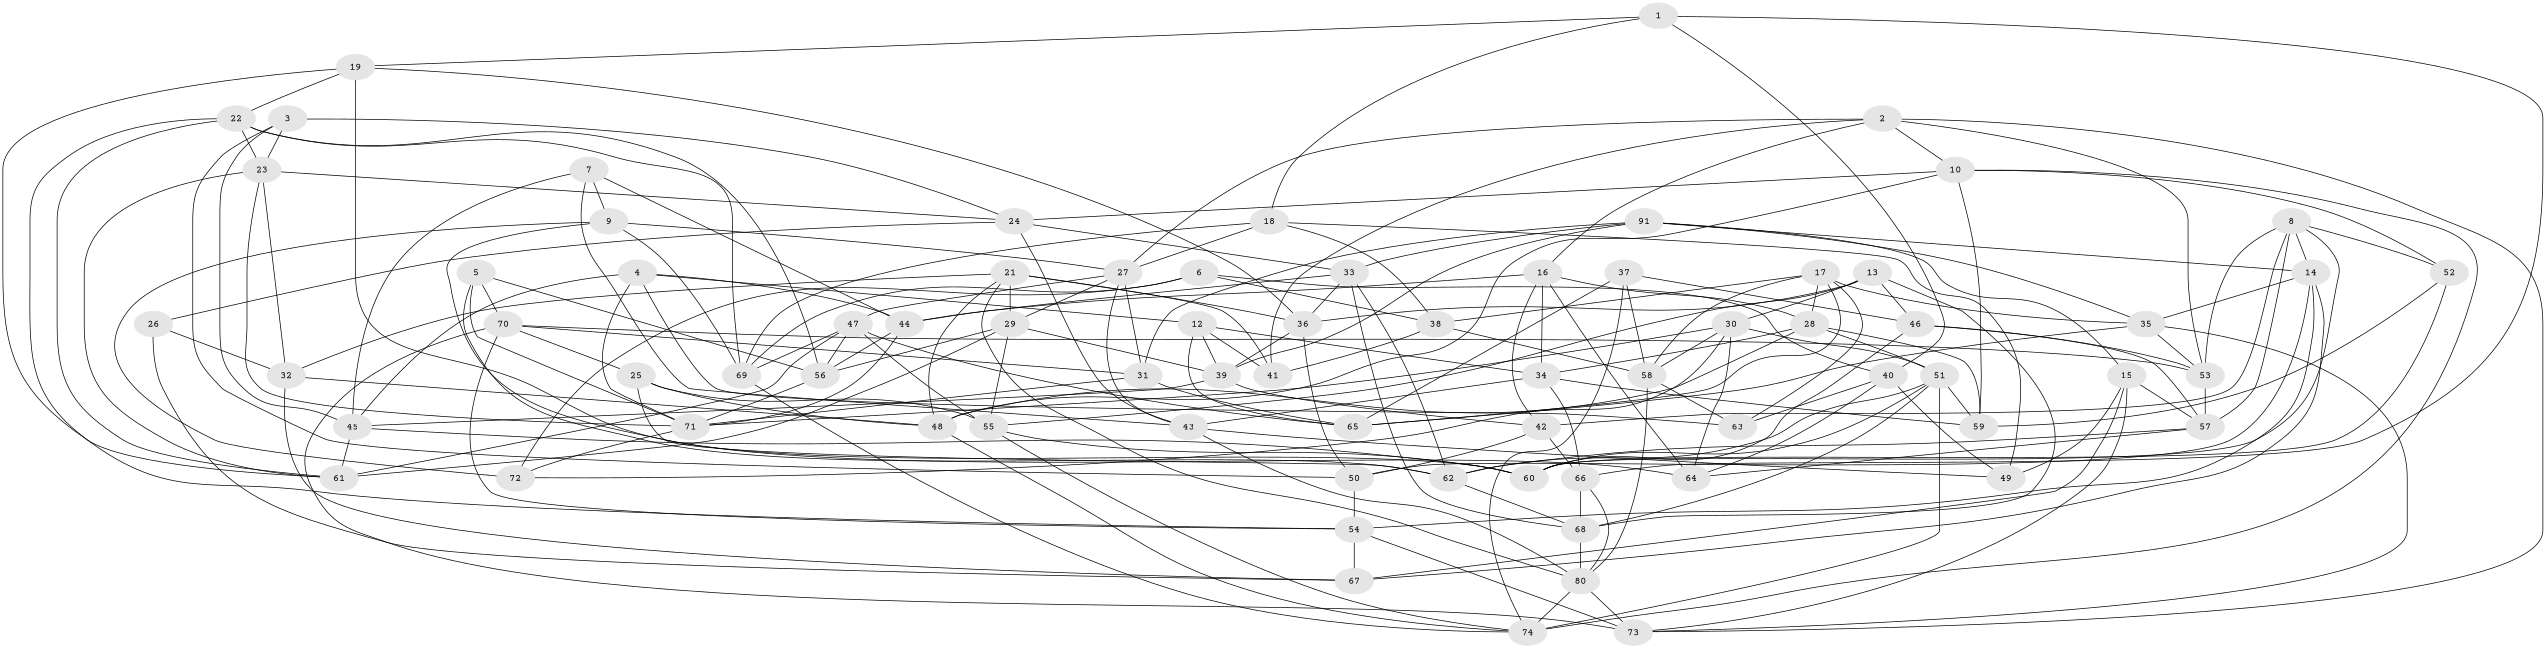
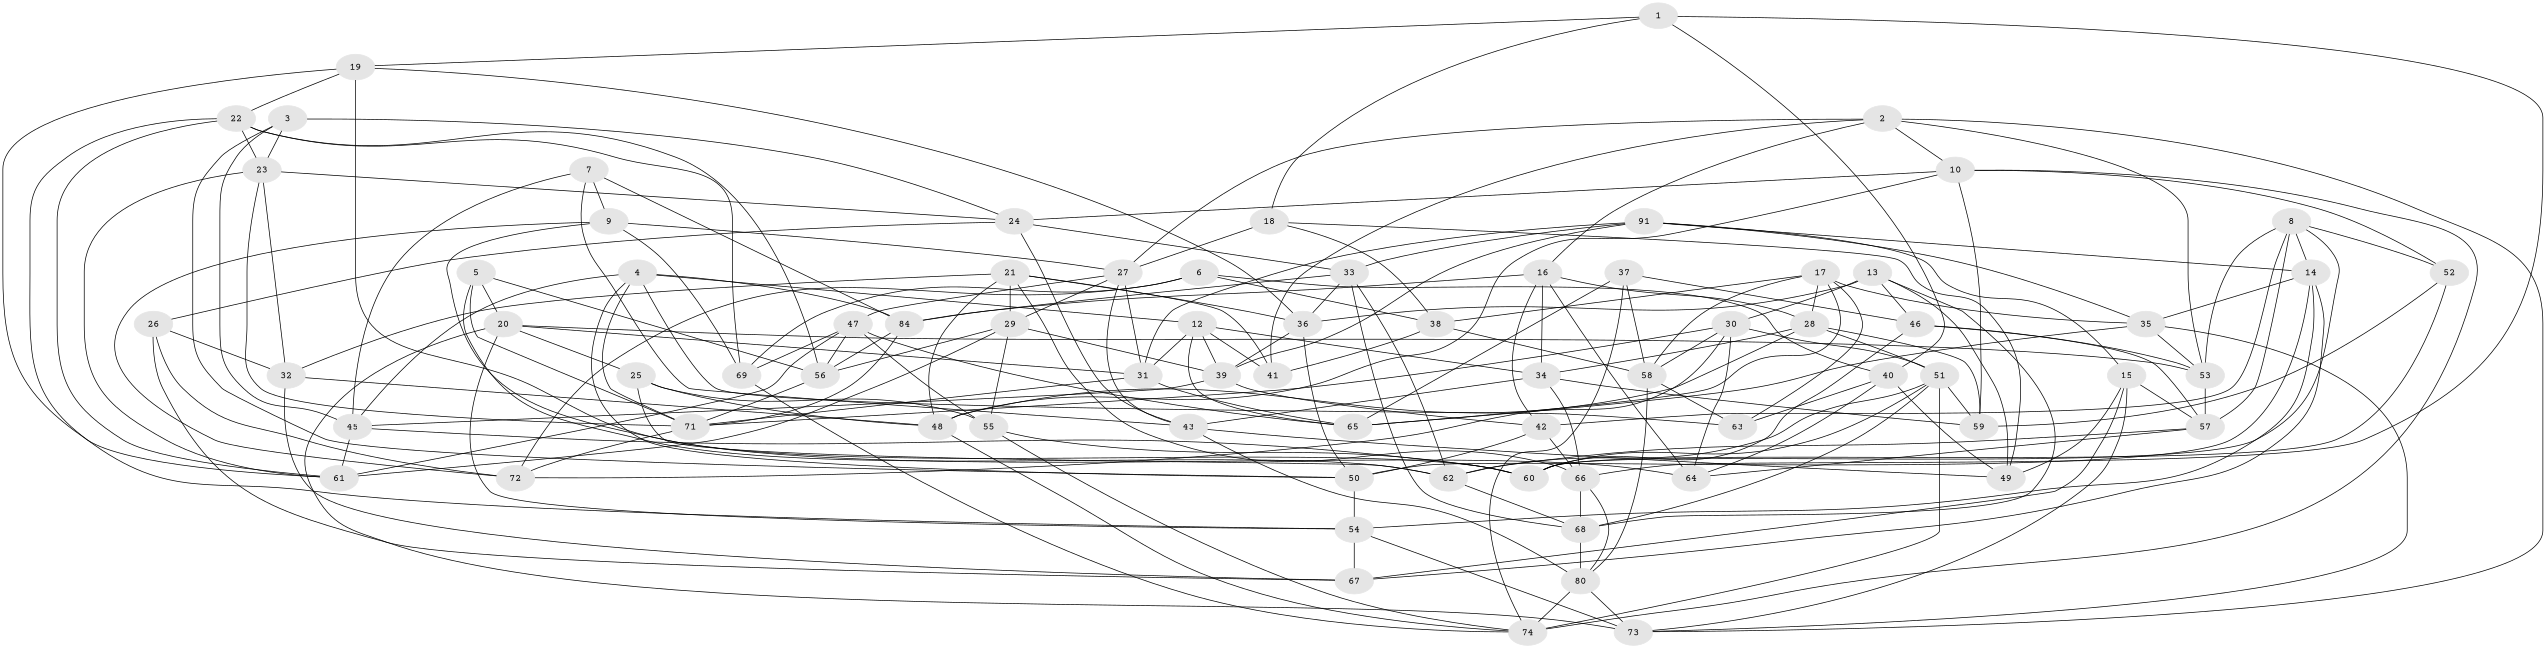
edge "18" -- "69": removed
node "70": label "70" -> "20"
node "44": label "44" -> "84"
edge "12" -- "31": added
edge "13" -- "55": now "13" -- "49"
edge "26" -- "72": added
edge "4" -- "50": added
edge "21" -- "80": now "21" -- "66"
